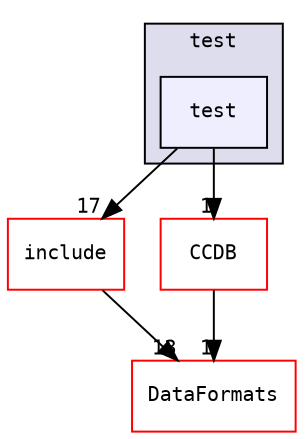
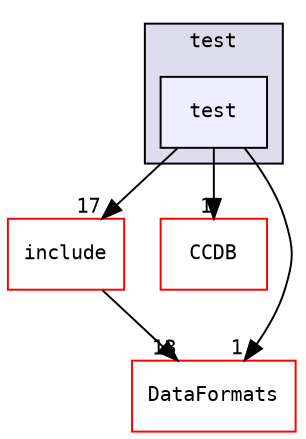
edge "CCDB" -> "DataFormats": now "test" -> "DataFormats"
